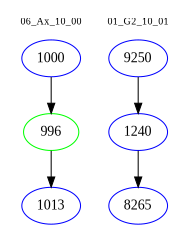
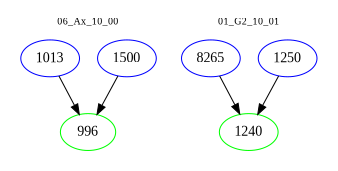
node "1000": label "1000" -> "1500"
node "9250": label "9250" -> "1250"
node "1240": color blue -> green
edge "996" -> "1013": reversed
edge "1240" -> "8265": reversed
